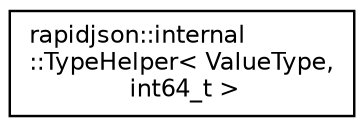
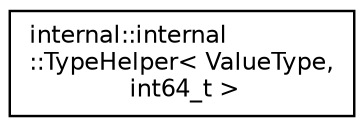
node "rapidjson::internal ::TypeHelper< ValueType, int64_t >": label "rapidjson::internal ::TypeHelper< ValueType, int64_t >" -> "internal::internal ::TypeHelper< ValueType, int64_t >"
